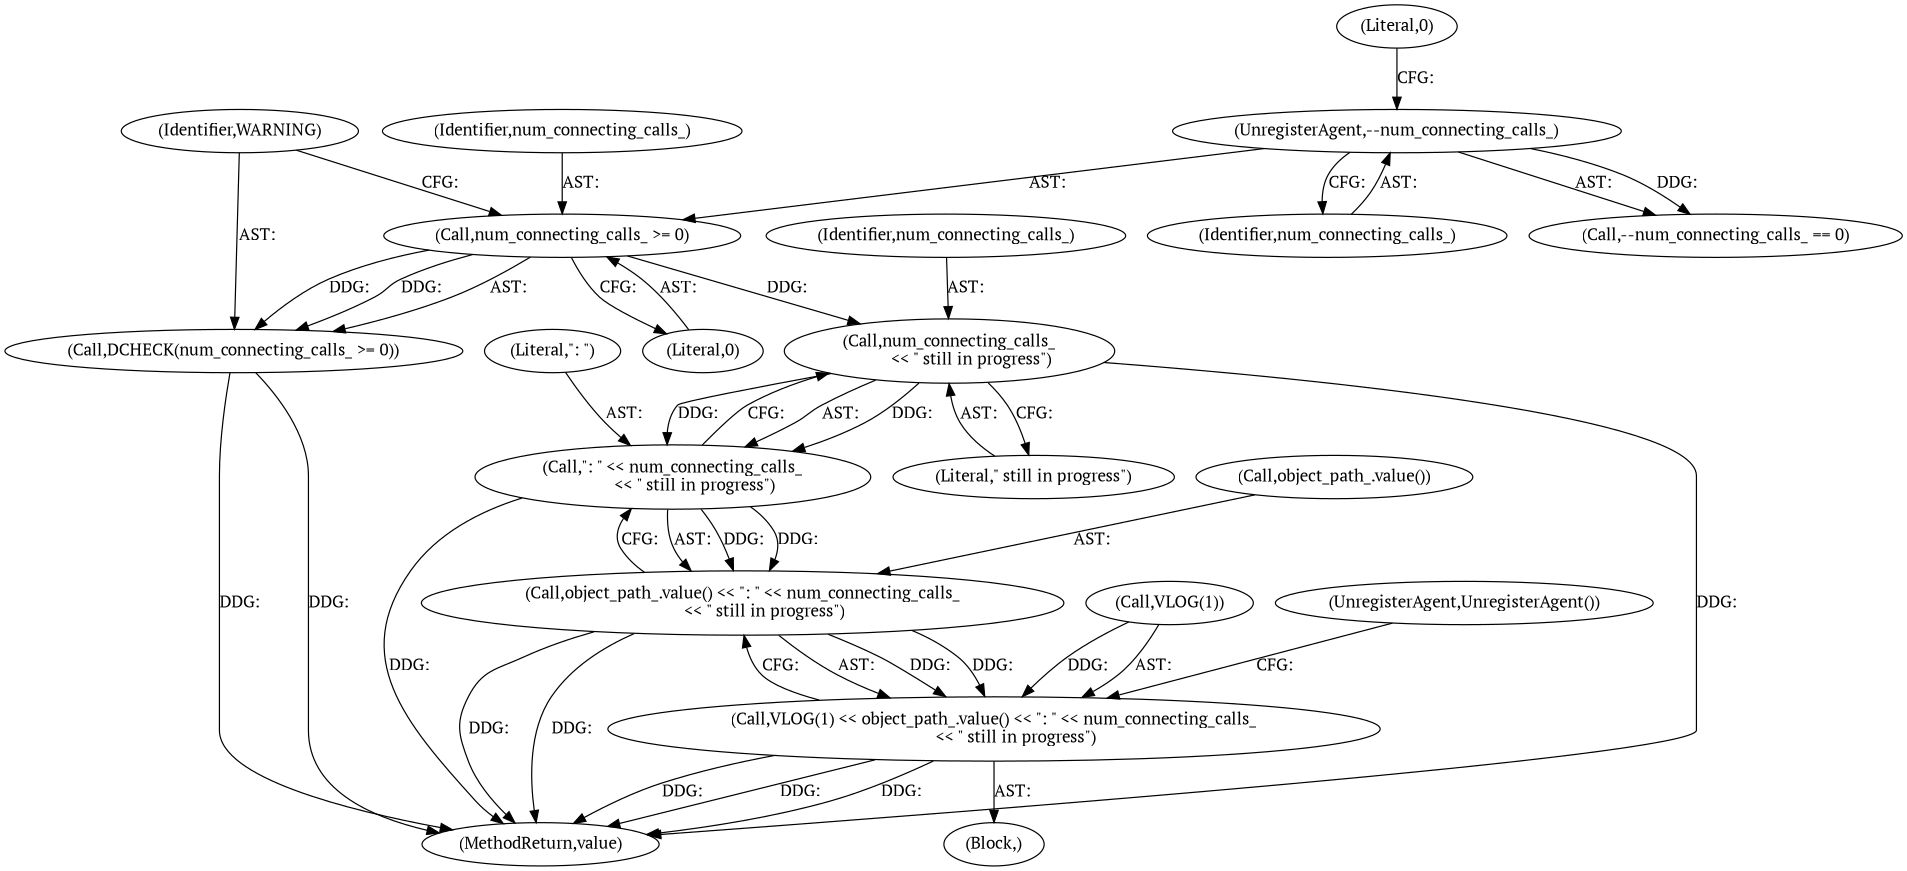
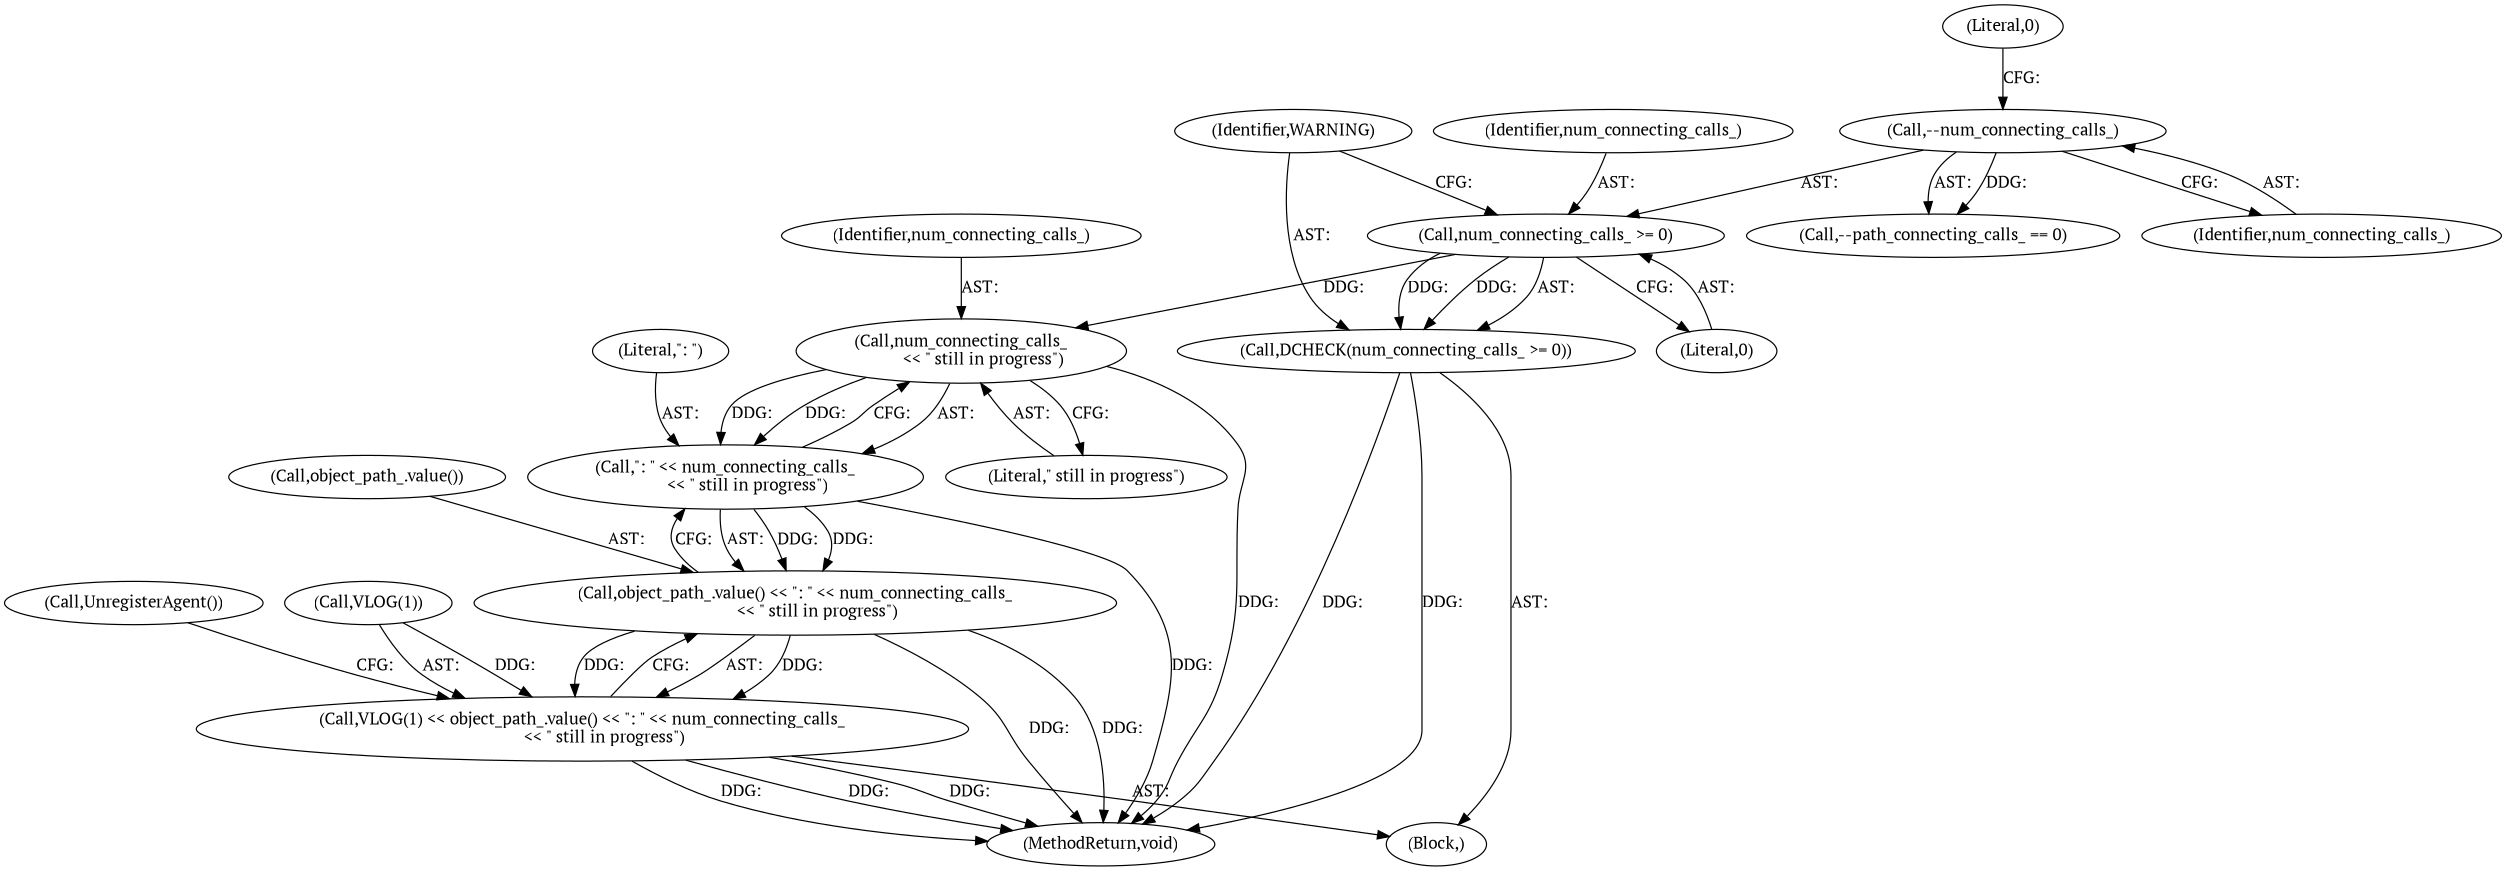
node "(UnregisterAgent,--num_connecting_calls_)": label "(UnregisterAgent,--num_connecting_calls_)" -> "(Call,--num_connecting_calls_)"
node "(Call,--num_connecting_calls_ == 0)": label "(Call,--num_connecting_calls_ == 0)" -> "(Call,--path_connecting_calls_ == 0)"
edge "(Call,DCHECK(num_connecting_calls_ >= 0))" -> "(Block,)": added, label "AST:"
node "(UnregisterAgent,UnregisterAgent())": label "(UnregisterAgent,UnregisterAgent())" -> "(Call,UnregisterAgent())"
node "(MethodReturn,value)": label "(MethodReturn,value)" -> "(MethodReturn,void)"
